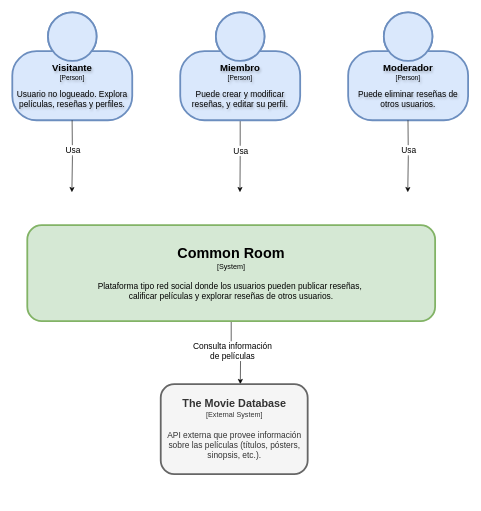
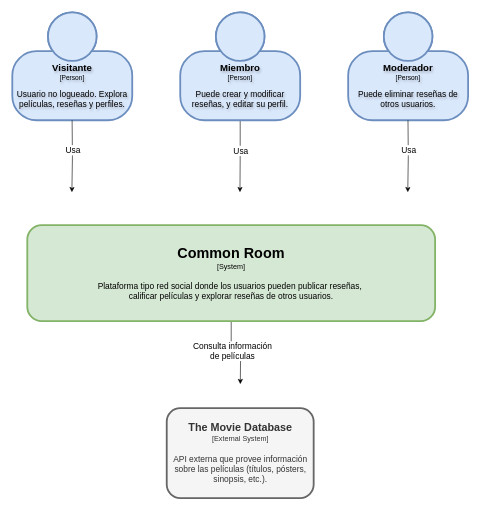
node "The Movie Database [External System] API externa que provee información sobre las películas (títulos, pósters, sinopsis, etc.).": moved (234, 429) -> (240, 453)
